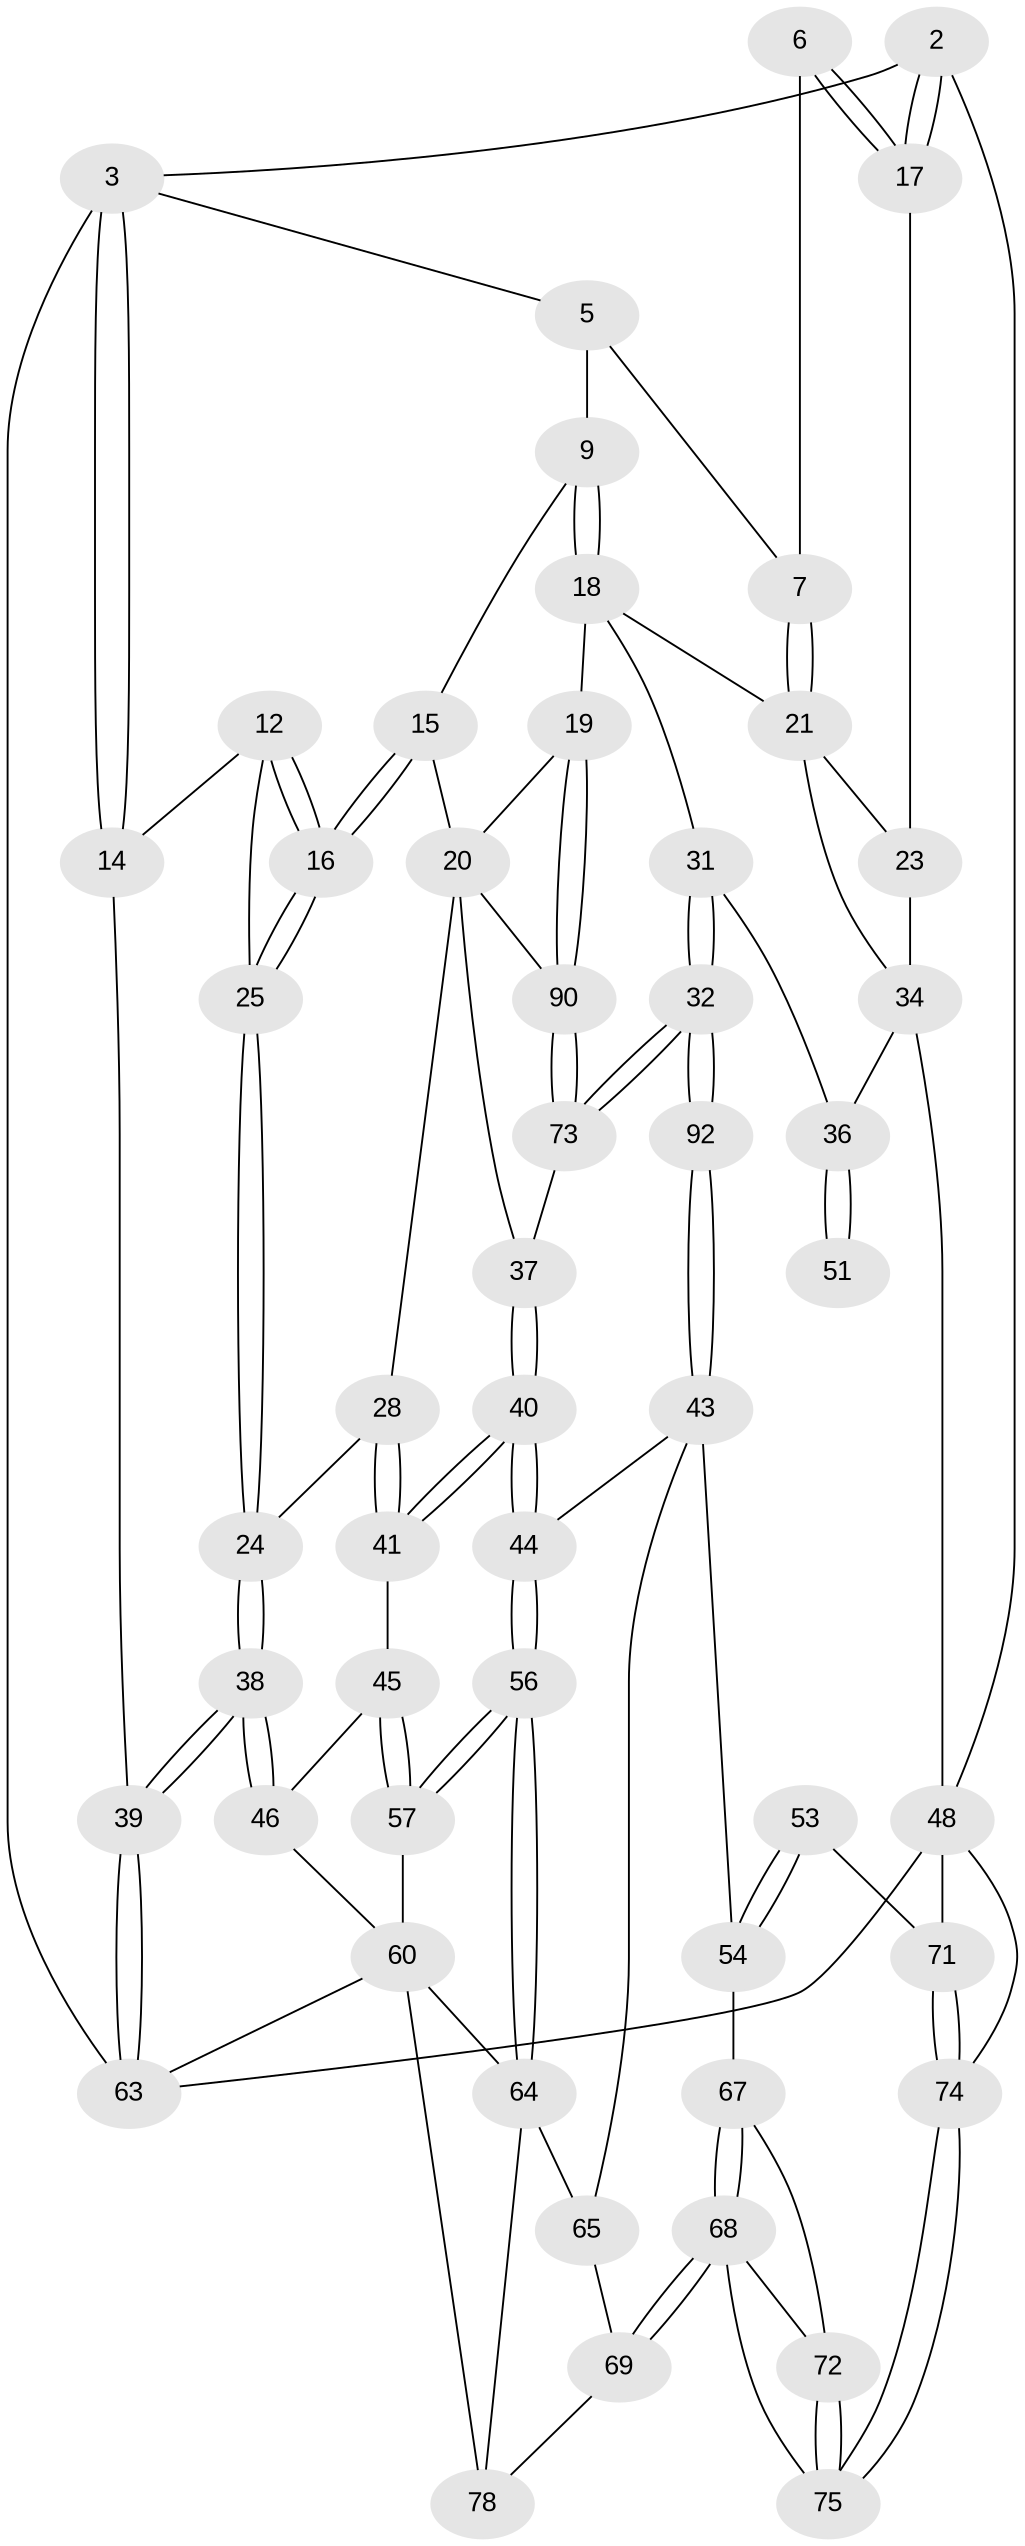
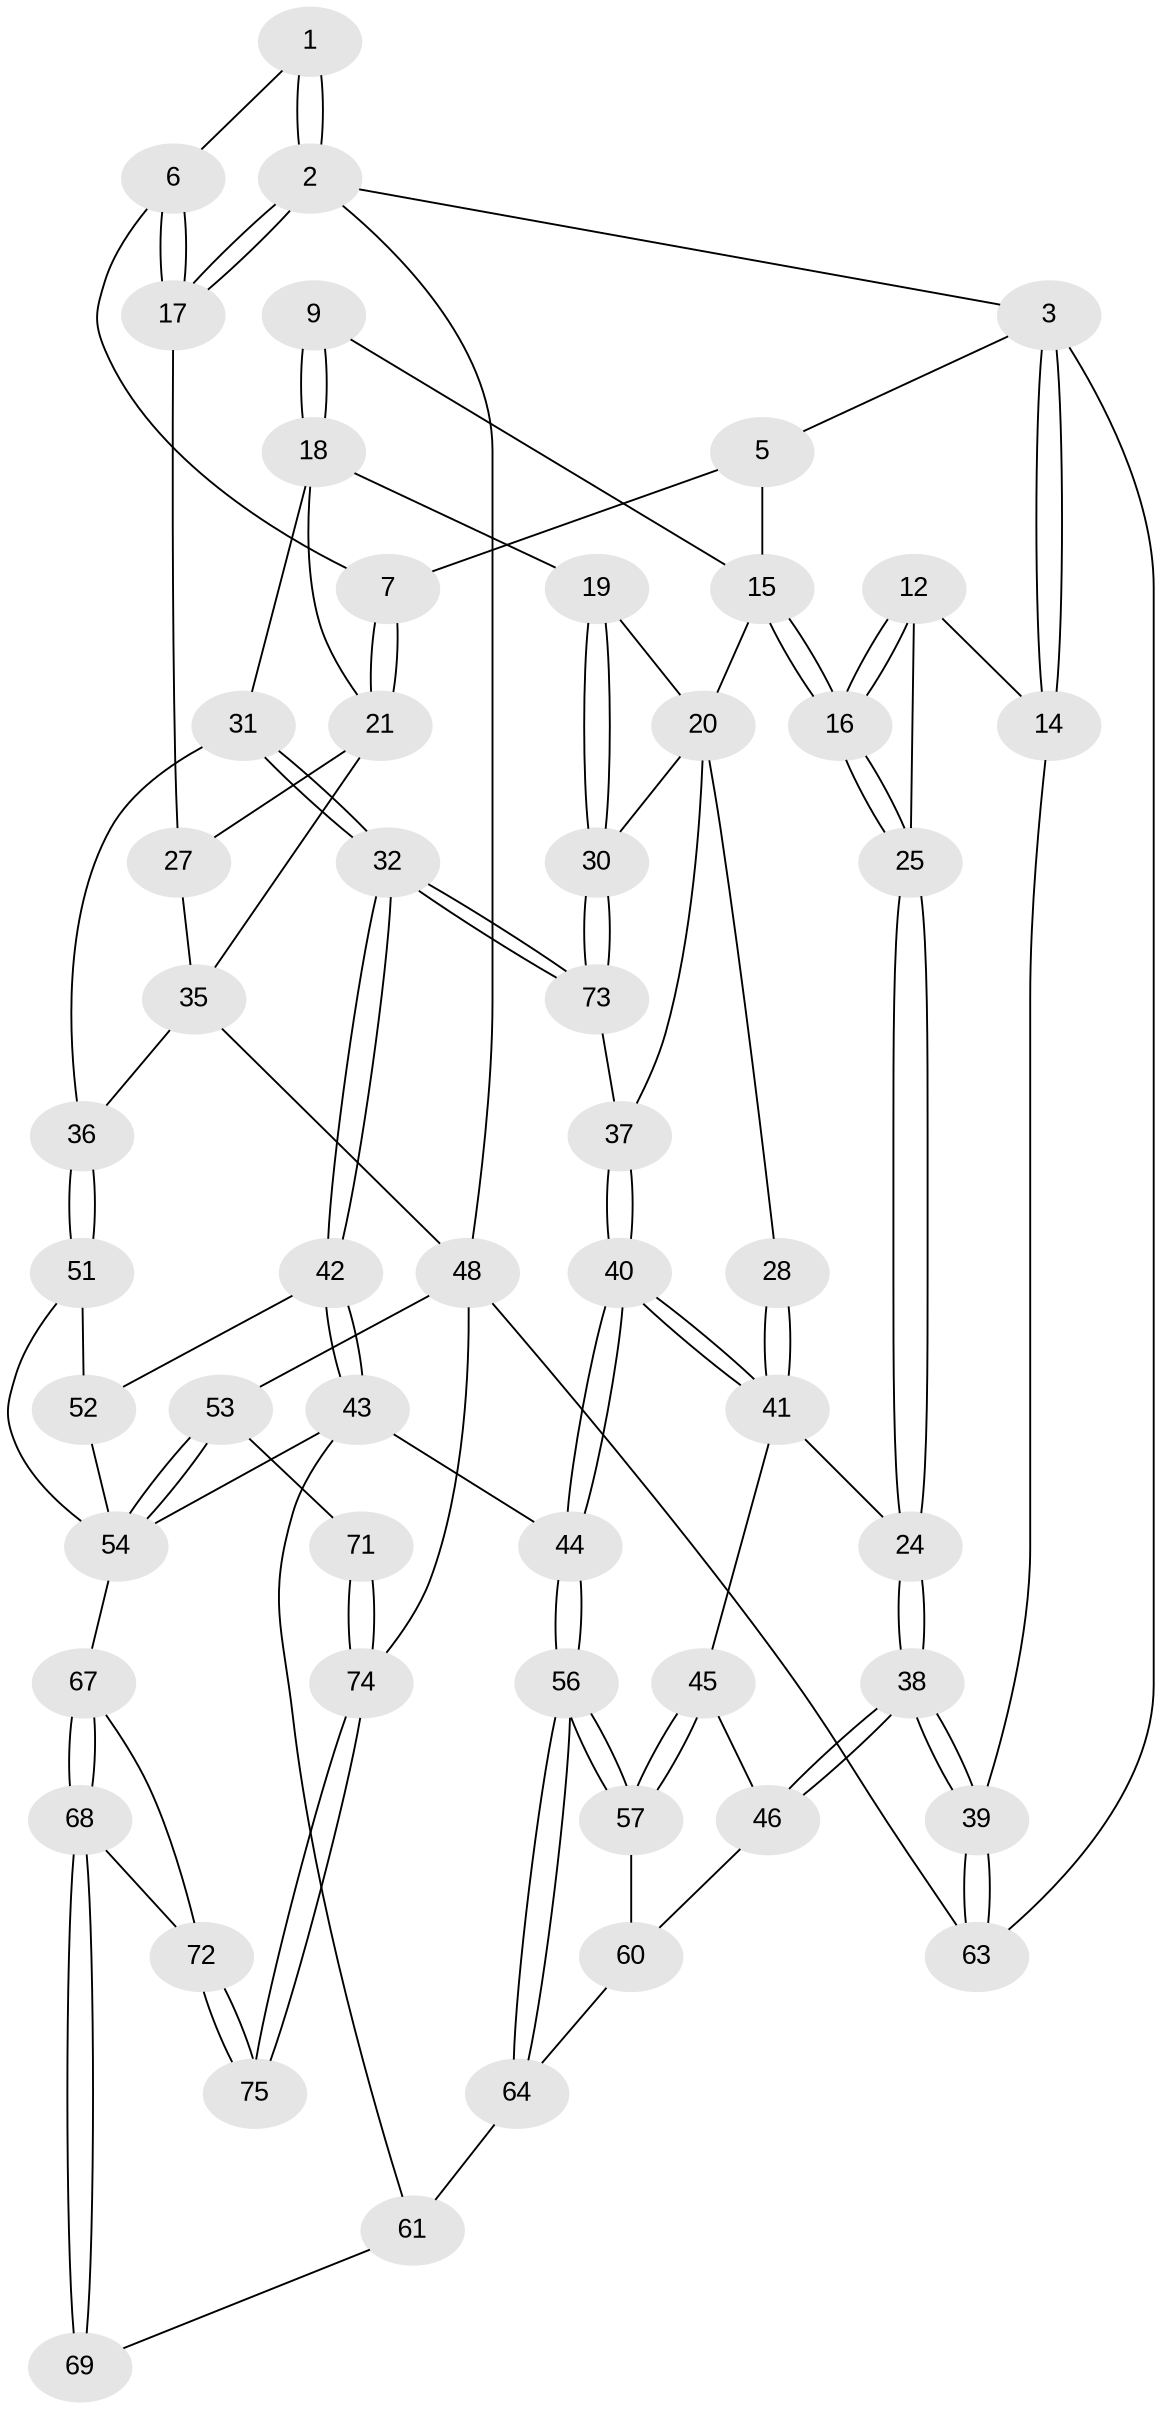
node "1": added
edge "5" -- "9": now "5" -- "15"
node "23": label "23" -> "27"
node "90": label "90" -> "30"
node "34": label "34" -> "35"
node "92": label "92" -> "42"
node "52": added
edge "51" -- "54": added
edge "28" -- "24": now "41" -- "24"
edge "48" -- "71": now "48" -- "53"
edge "60" -- "63": removed
node "65": label "65" -> "61"
edge "68" -- "75": removed
node "78": removed
